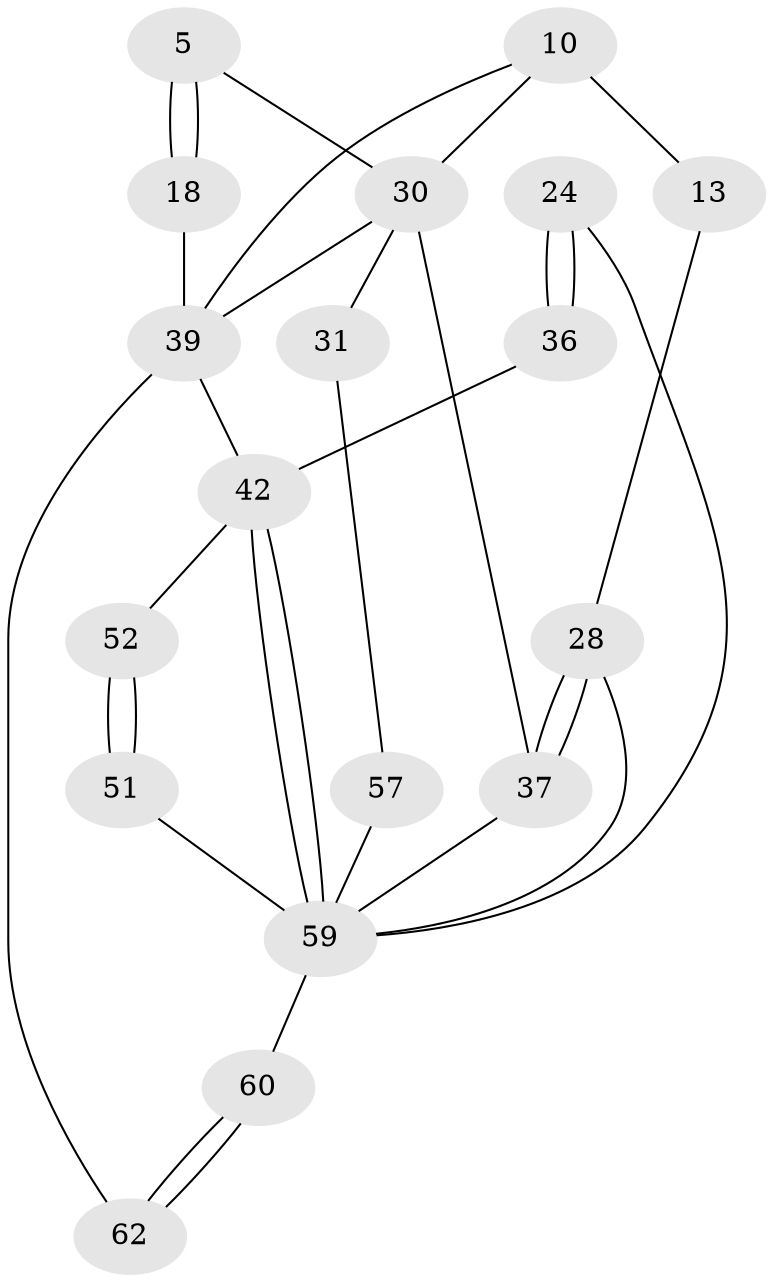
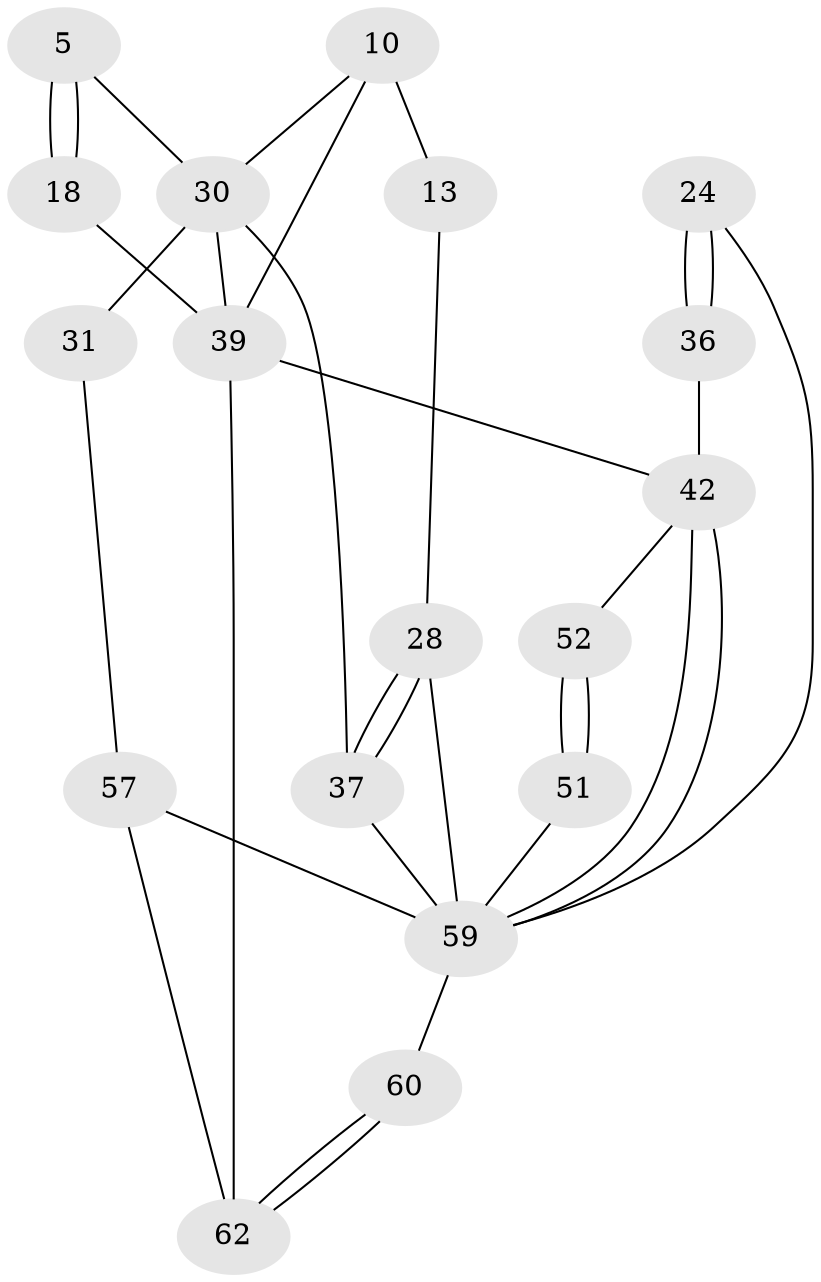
edge "57" -- "62": added
